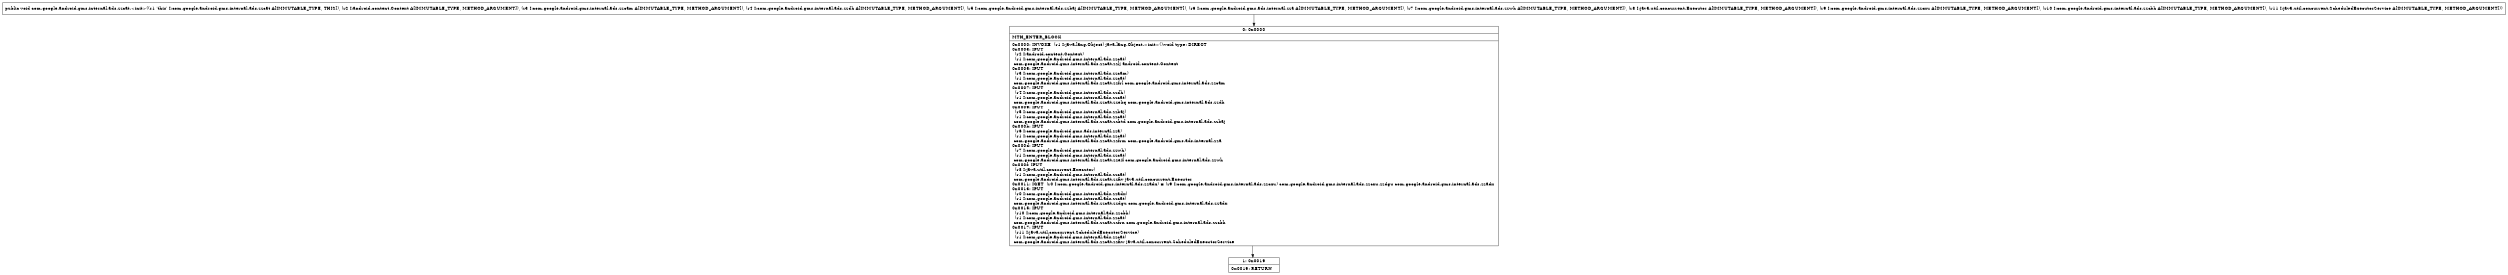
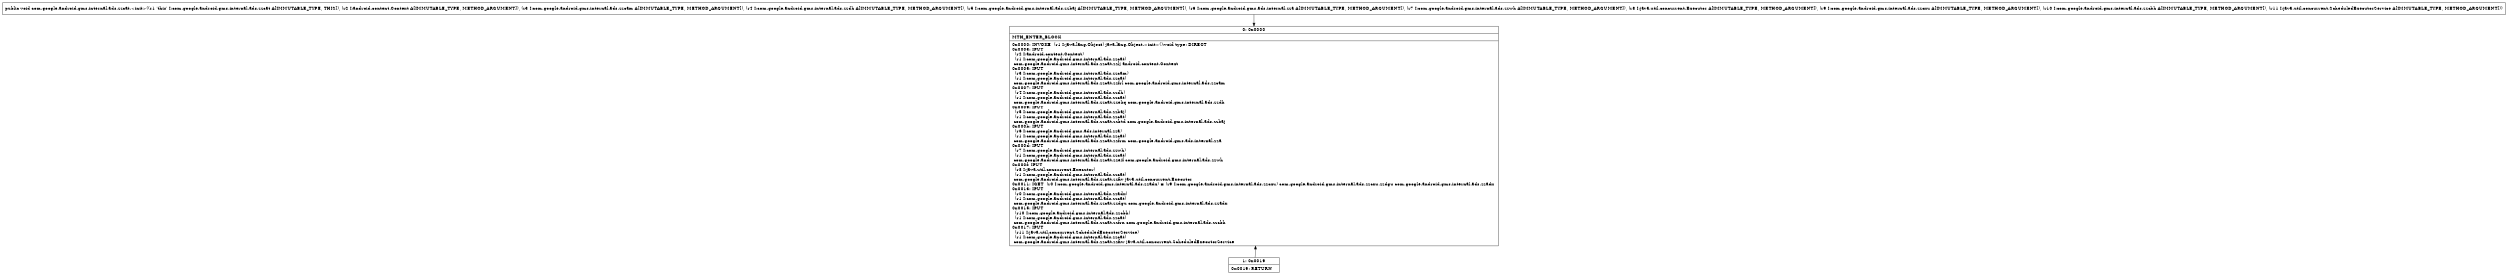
edge "0: 0x0000" -> "1: 0x0019": reversed
